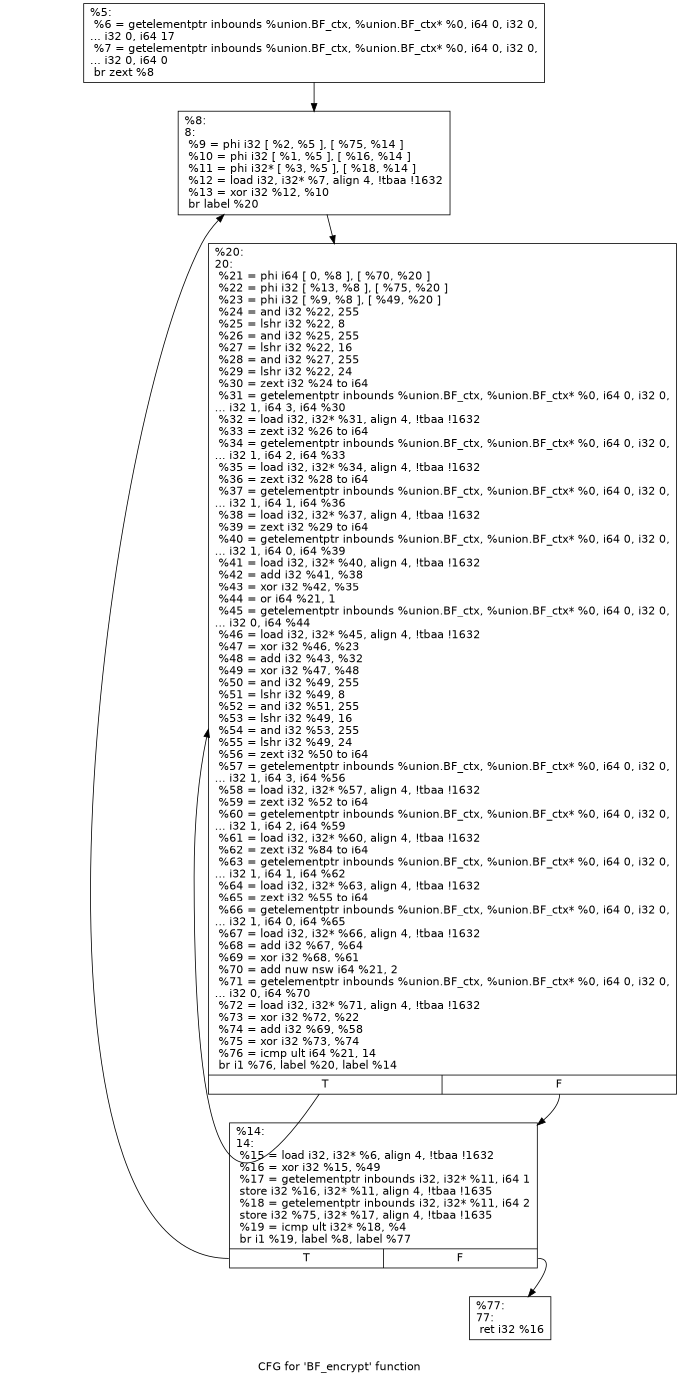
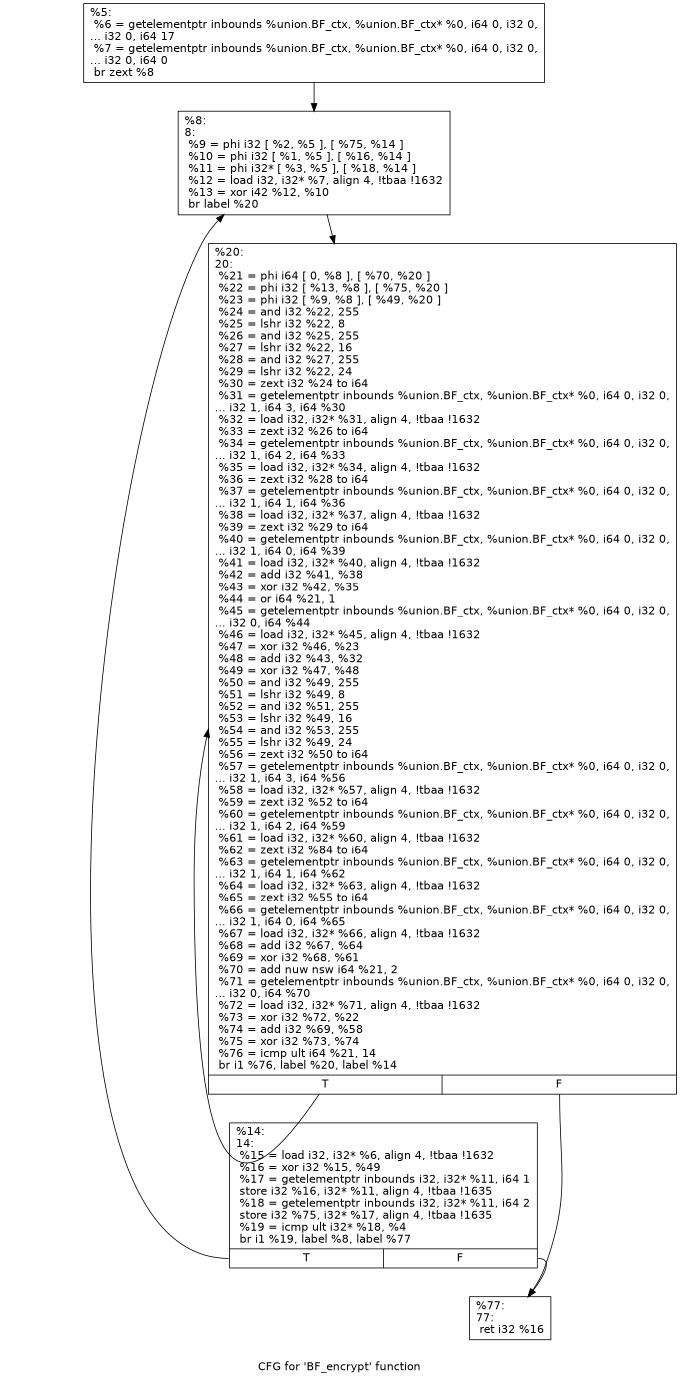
node "%8:": text "%13 = xor i32 %12, %10" -> "%13 = xor i42 %12, %10"
edge "%20:" -> "%14:": now "%20:" -> "%77:"
